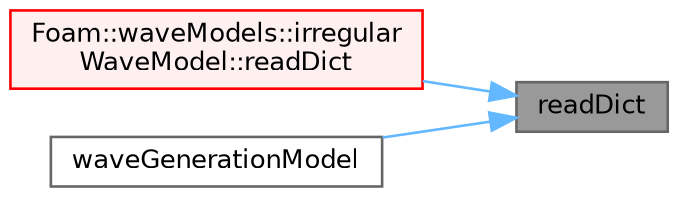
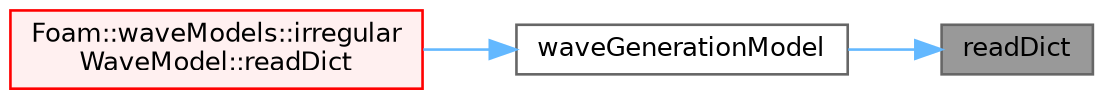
edge "Foam::waveModels::irregular WaveModel::readDict" -> "readDict": now "Foam::waveModels::irregular WaveModel::readDict" -> "waveGenerationModel"
